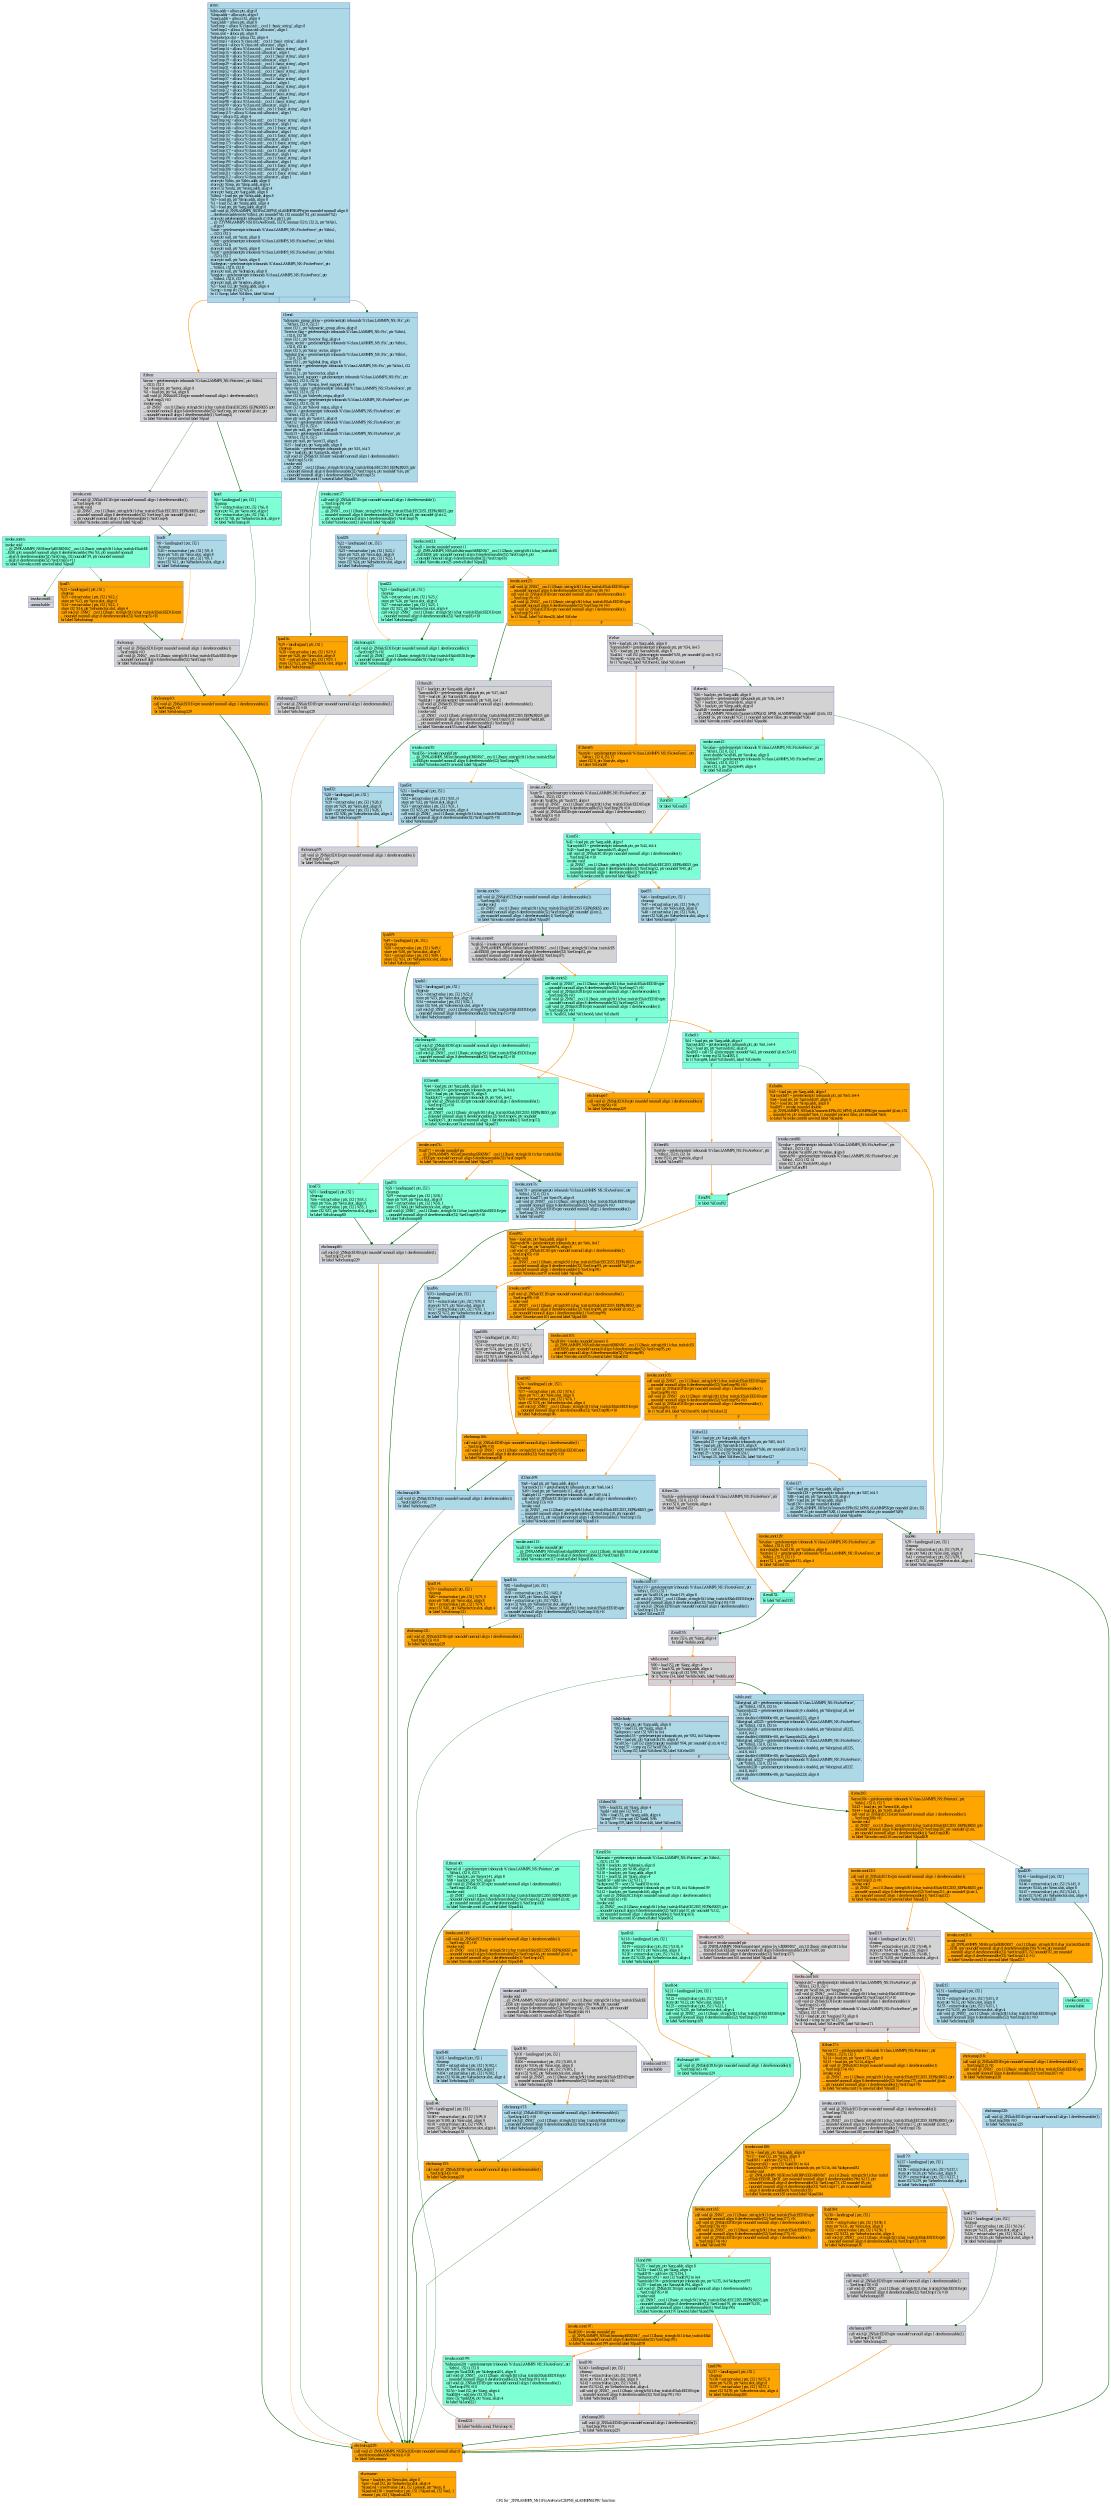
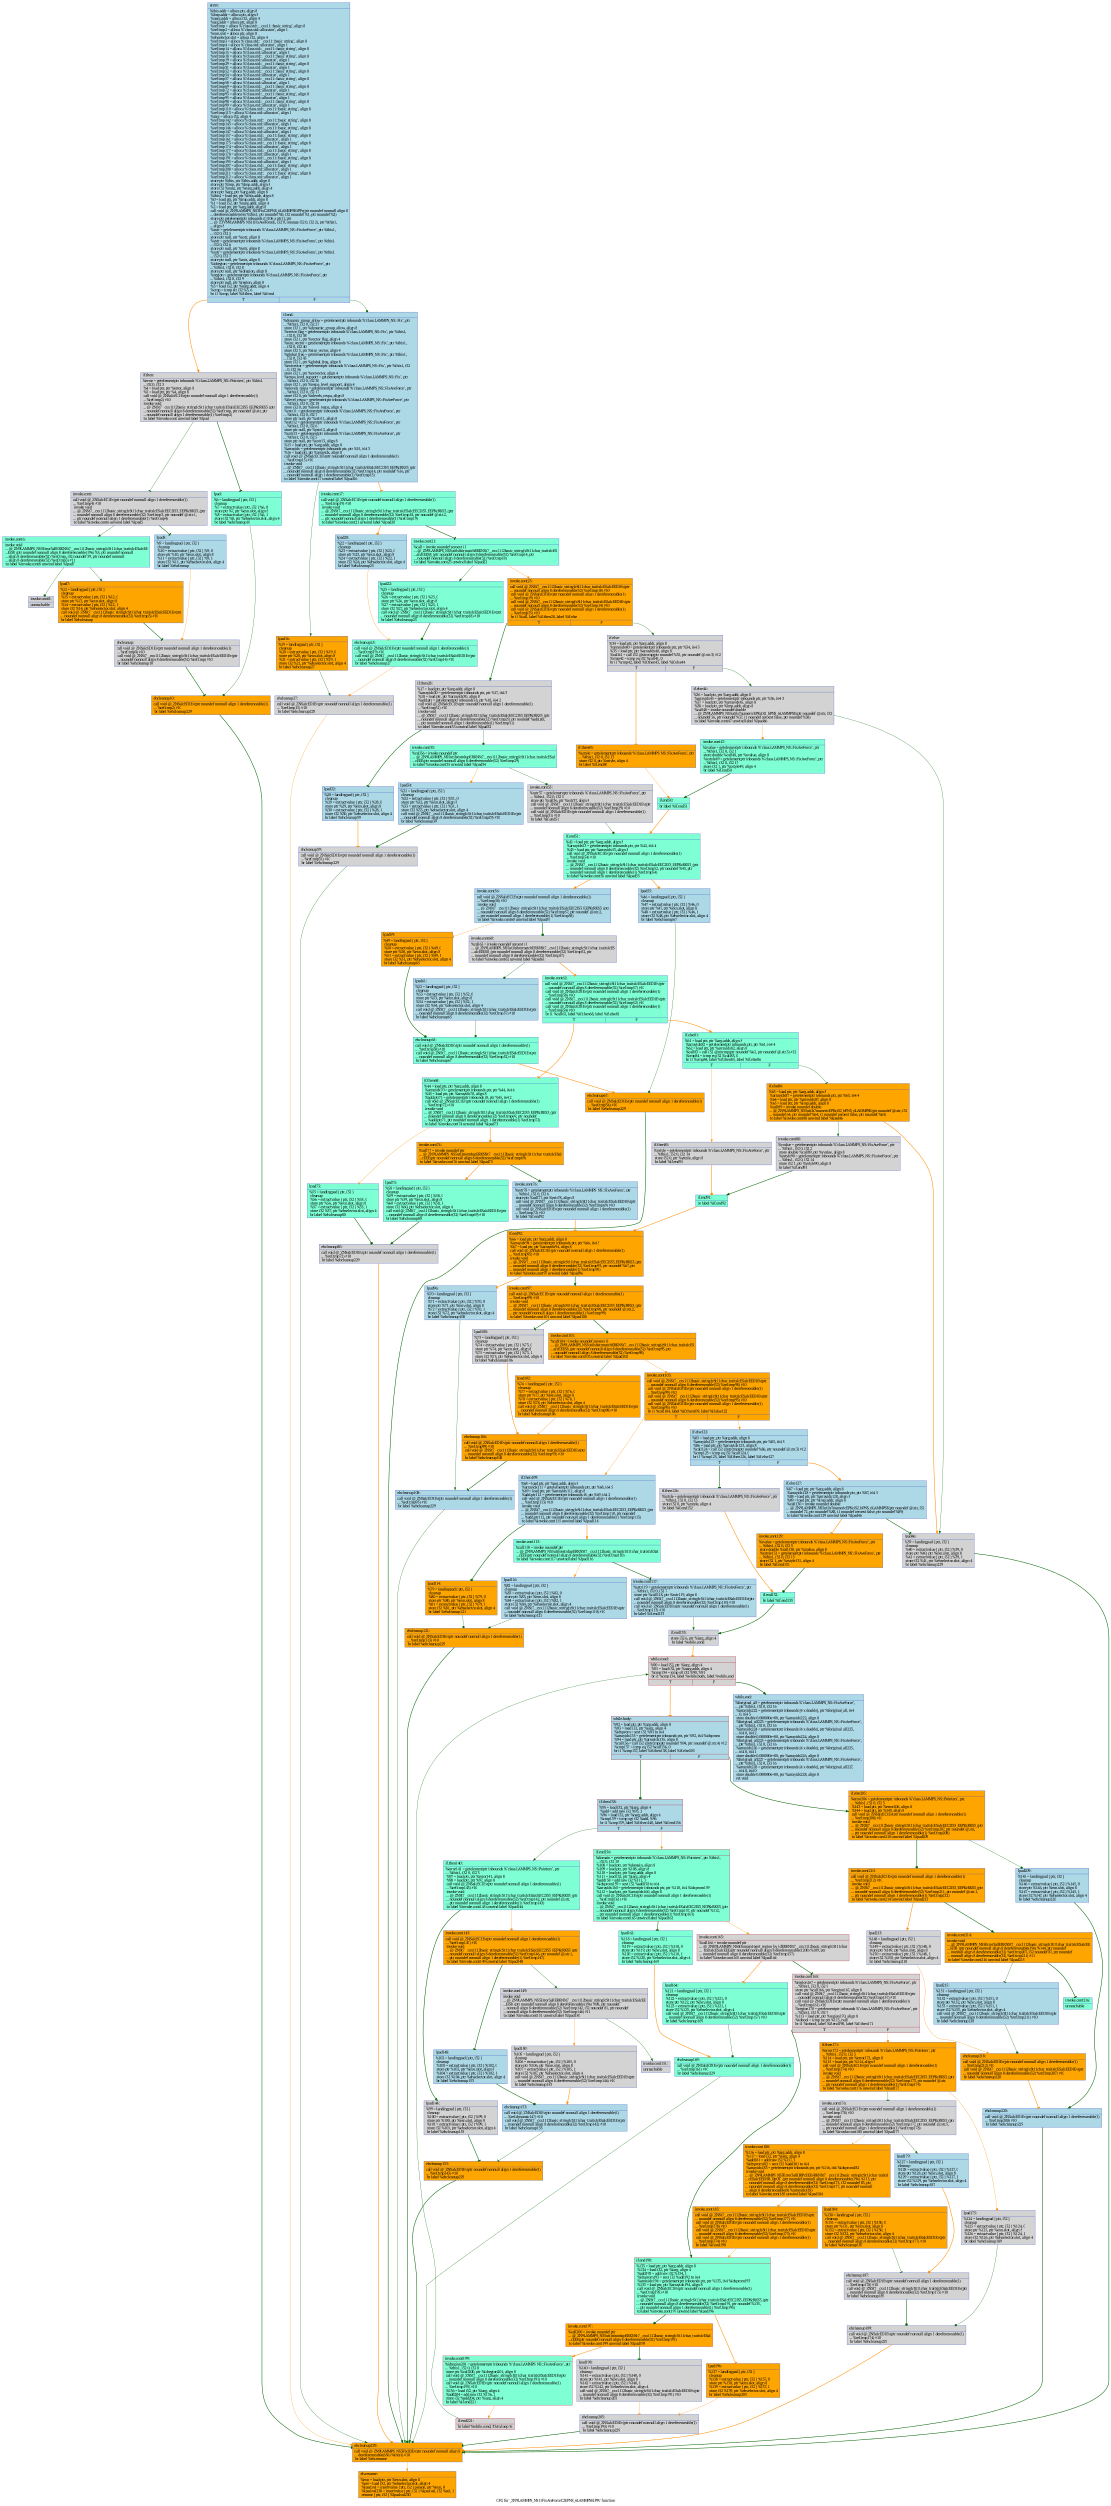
node "ehcleanup153:": text "... %ref.tmp147) #10" -> "... %ref.dynamic147) #10"
